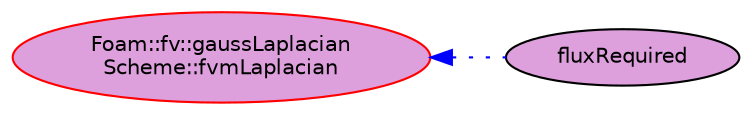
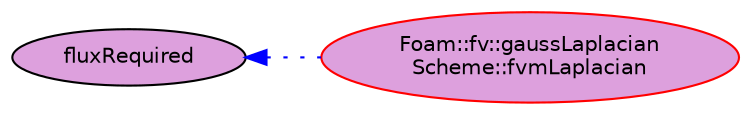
edge "fluxRequired" -> "Foam::fv::gaussLaplacian Scheme::fvmLaplacian": reversed
